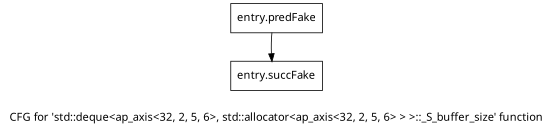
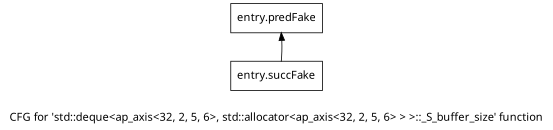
edge "entry.predFake" -> "entry.succFake": reversed
